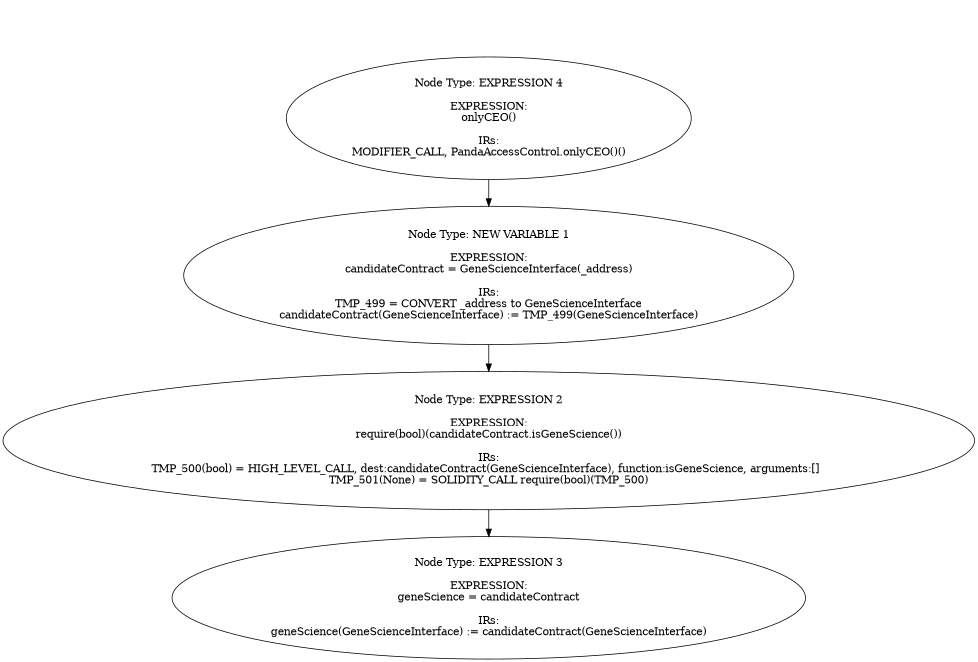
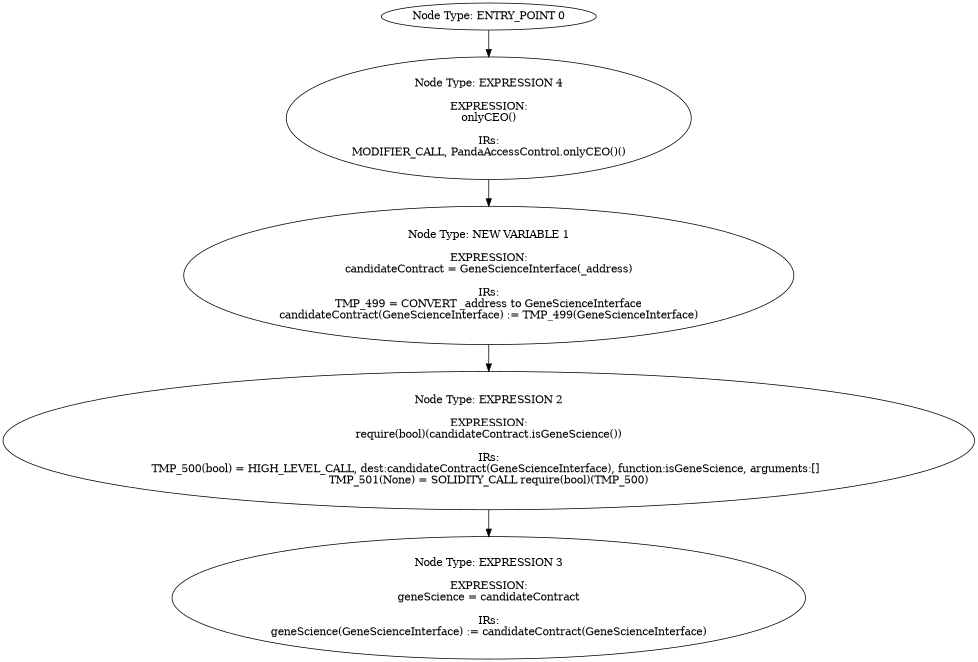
node "Node Type: ENTRY_POINT 0": added
